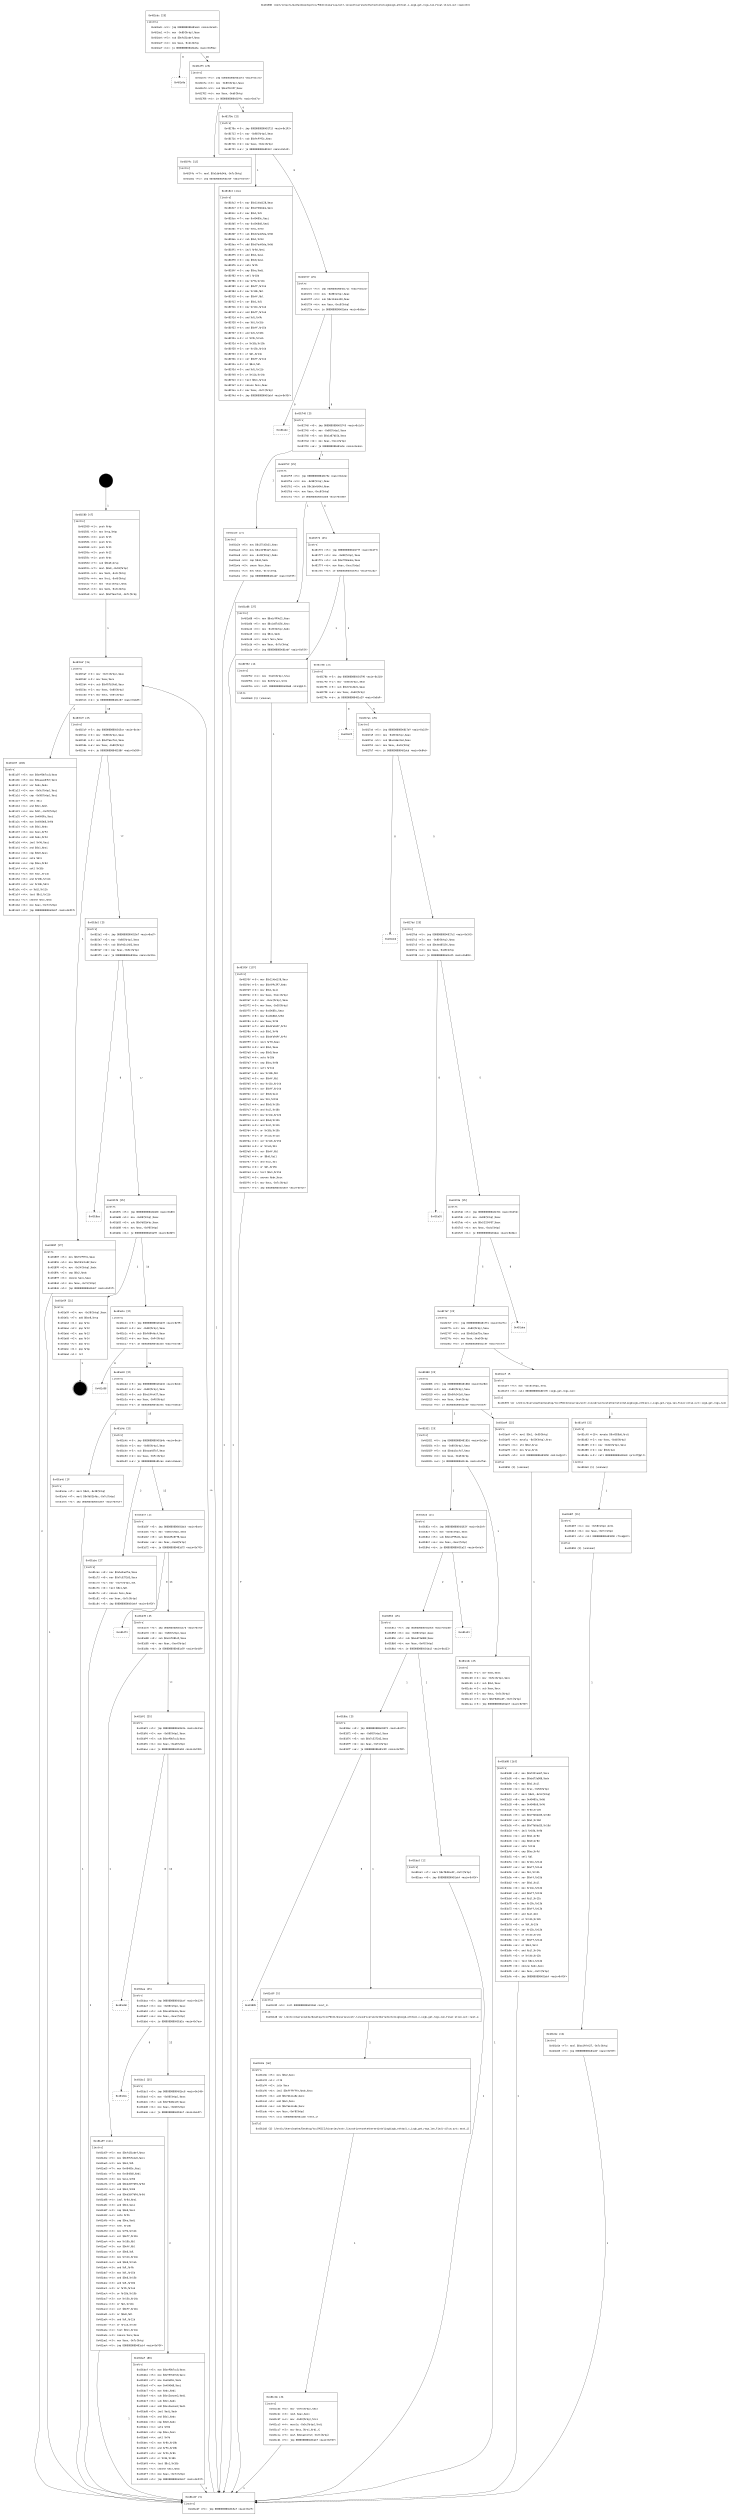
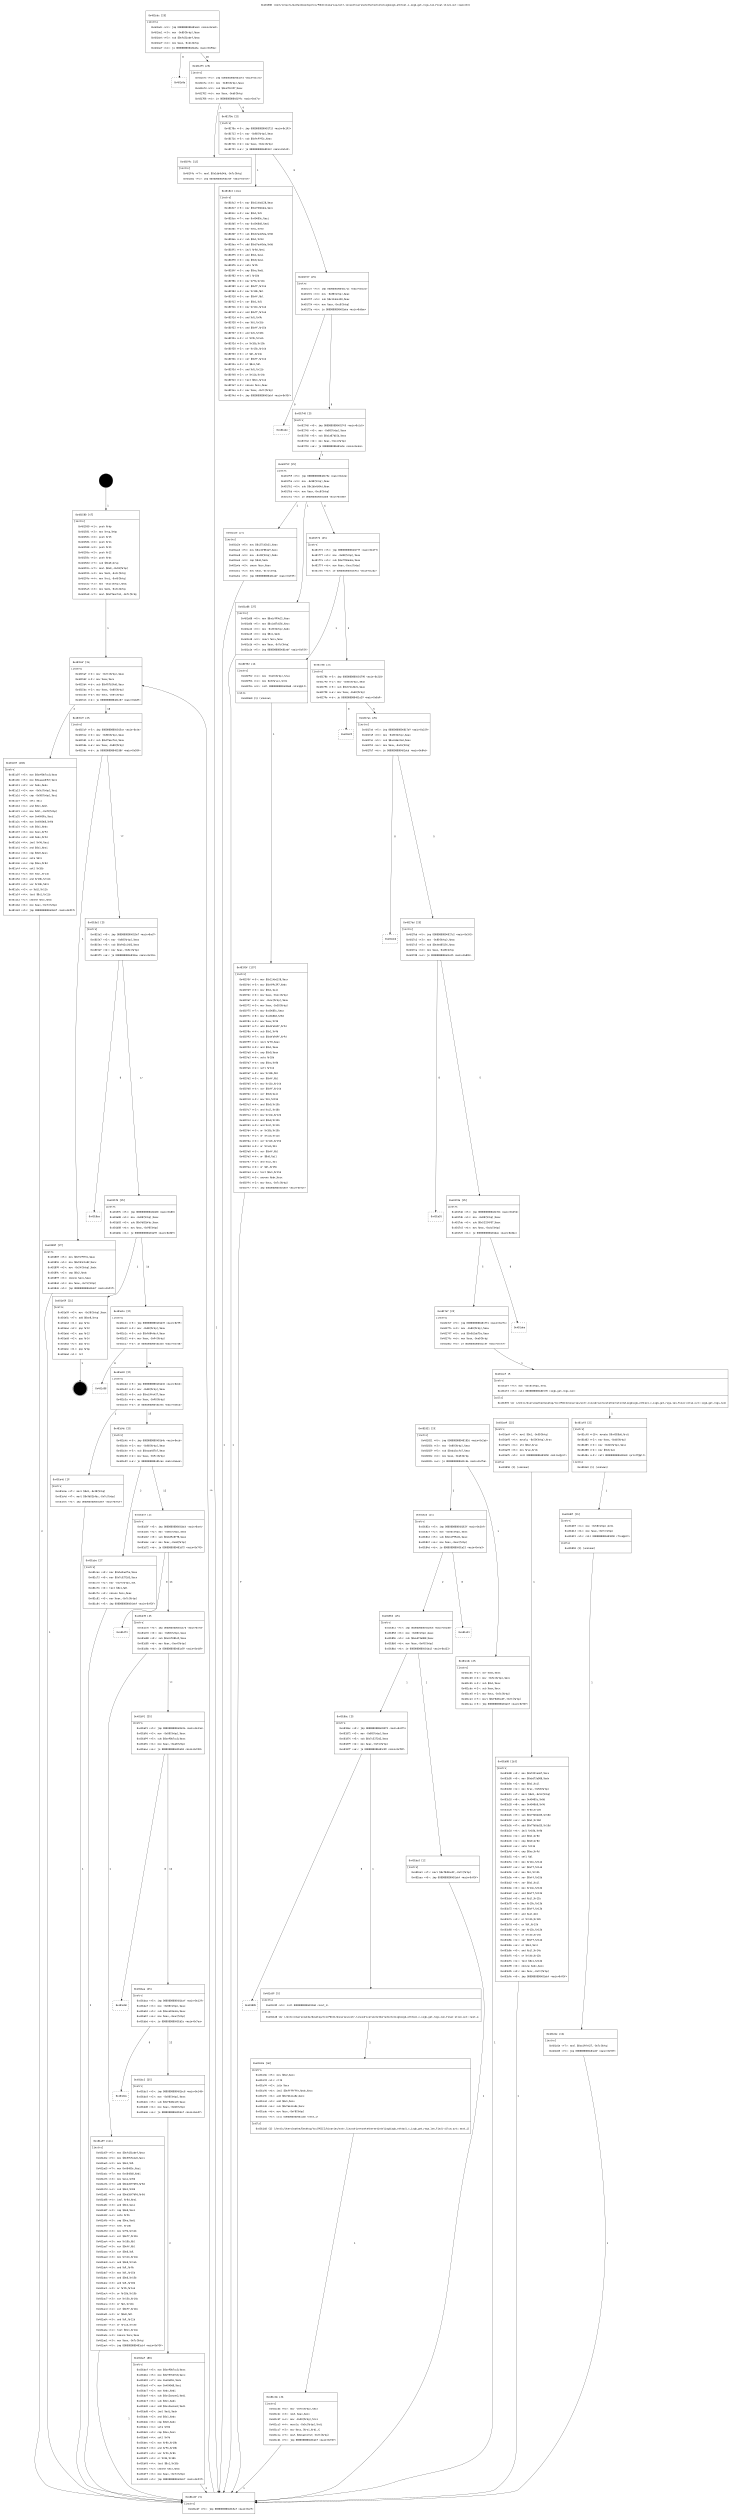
edge "0x401740 [25]" -> "0x401a3e [27]": now "0x401759 [25]" -> "0x401a3e [27]"
node "0x401808 [25]": removed
